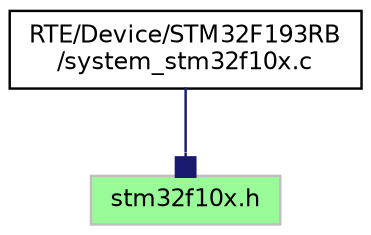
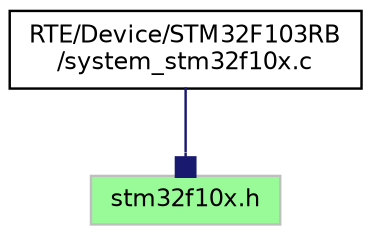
node "RTE/Device/STM32F193RB /system_stm32f10x.c": label "RTE/Device/STM32F193RB /system_stm32f10x.c" -> "RTE/Device/STM32F103RB /system_stm32f10x.c"
